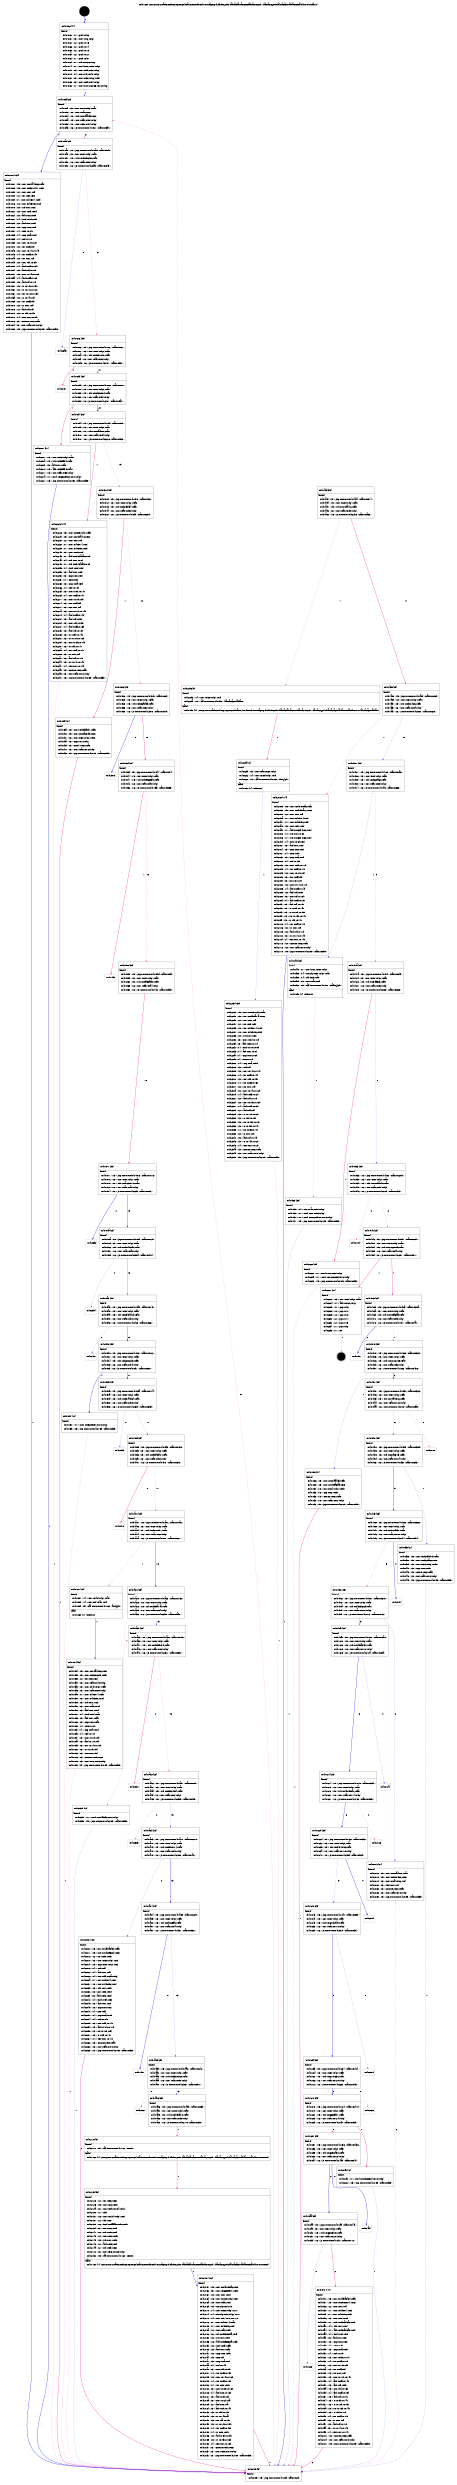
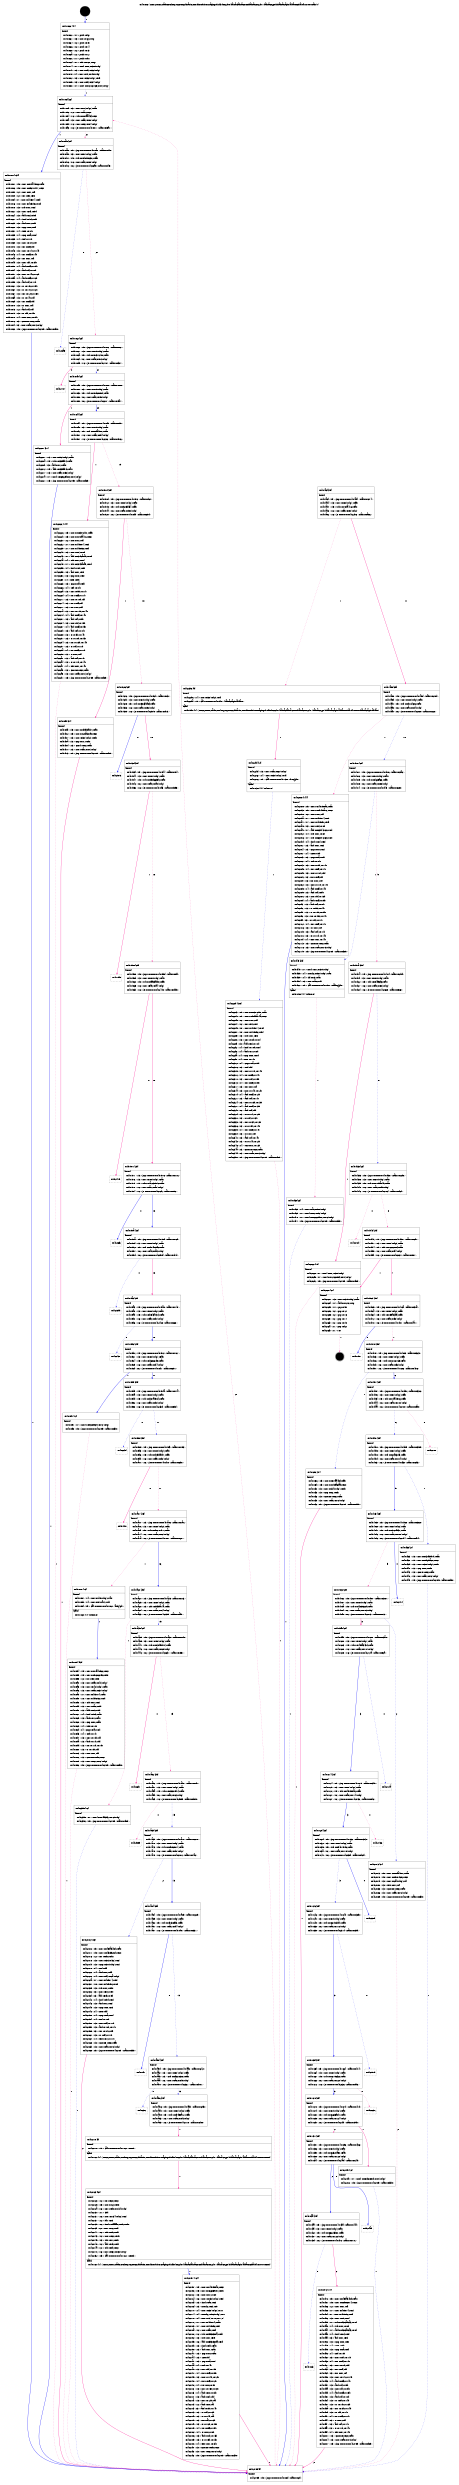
node "0x402415": added
